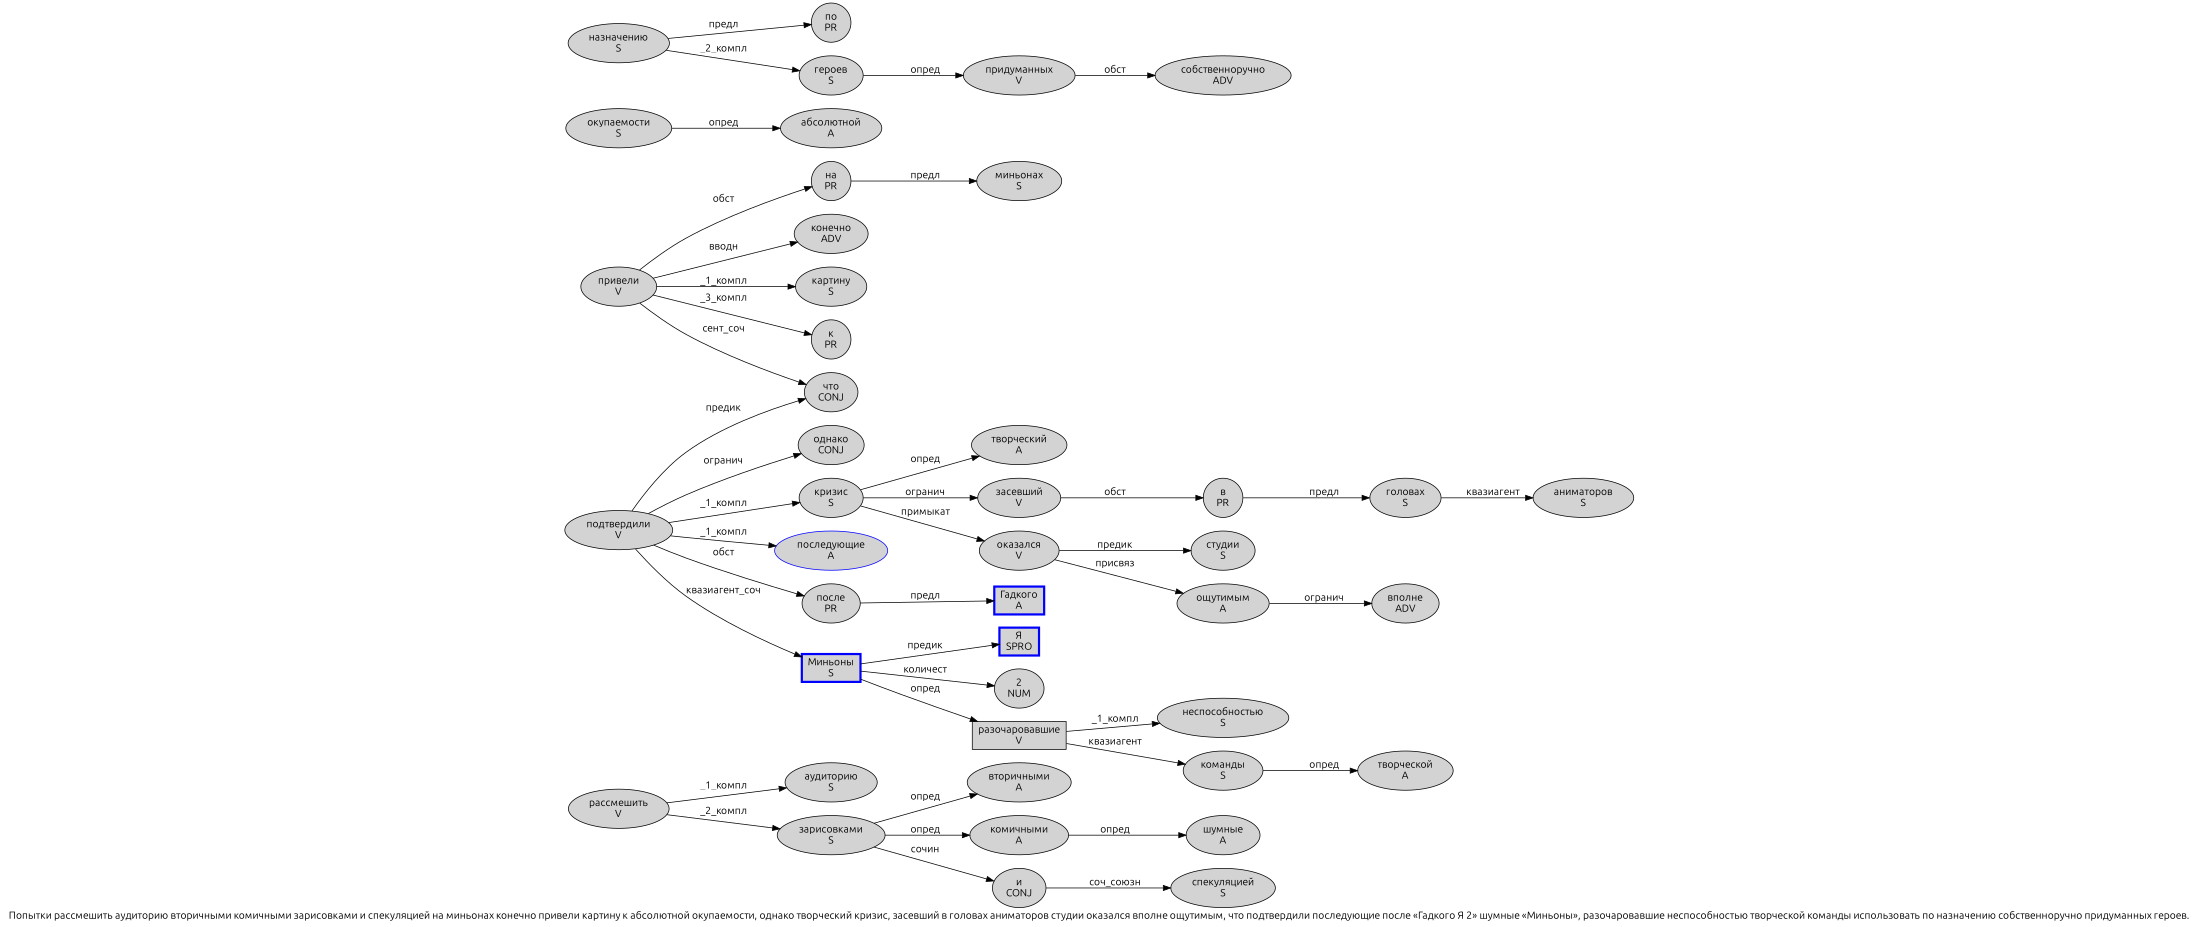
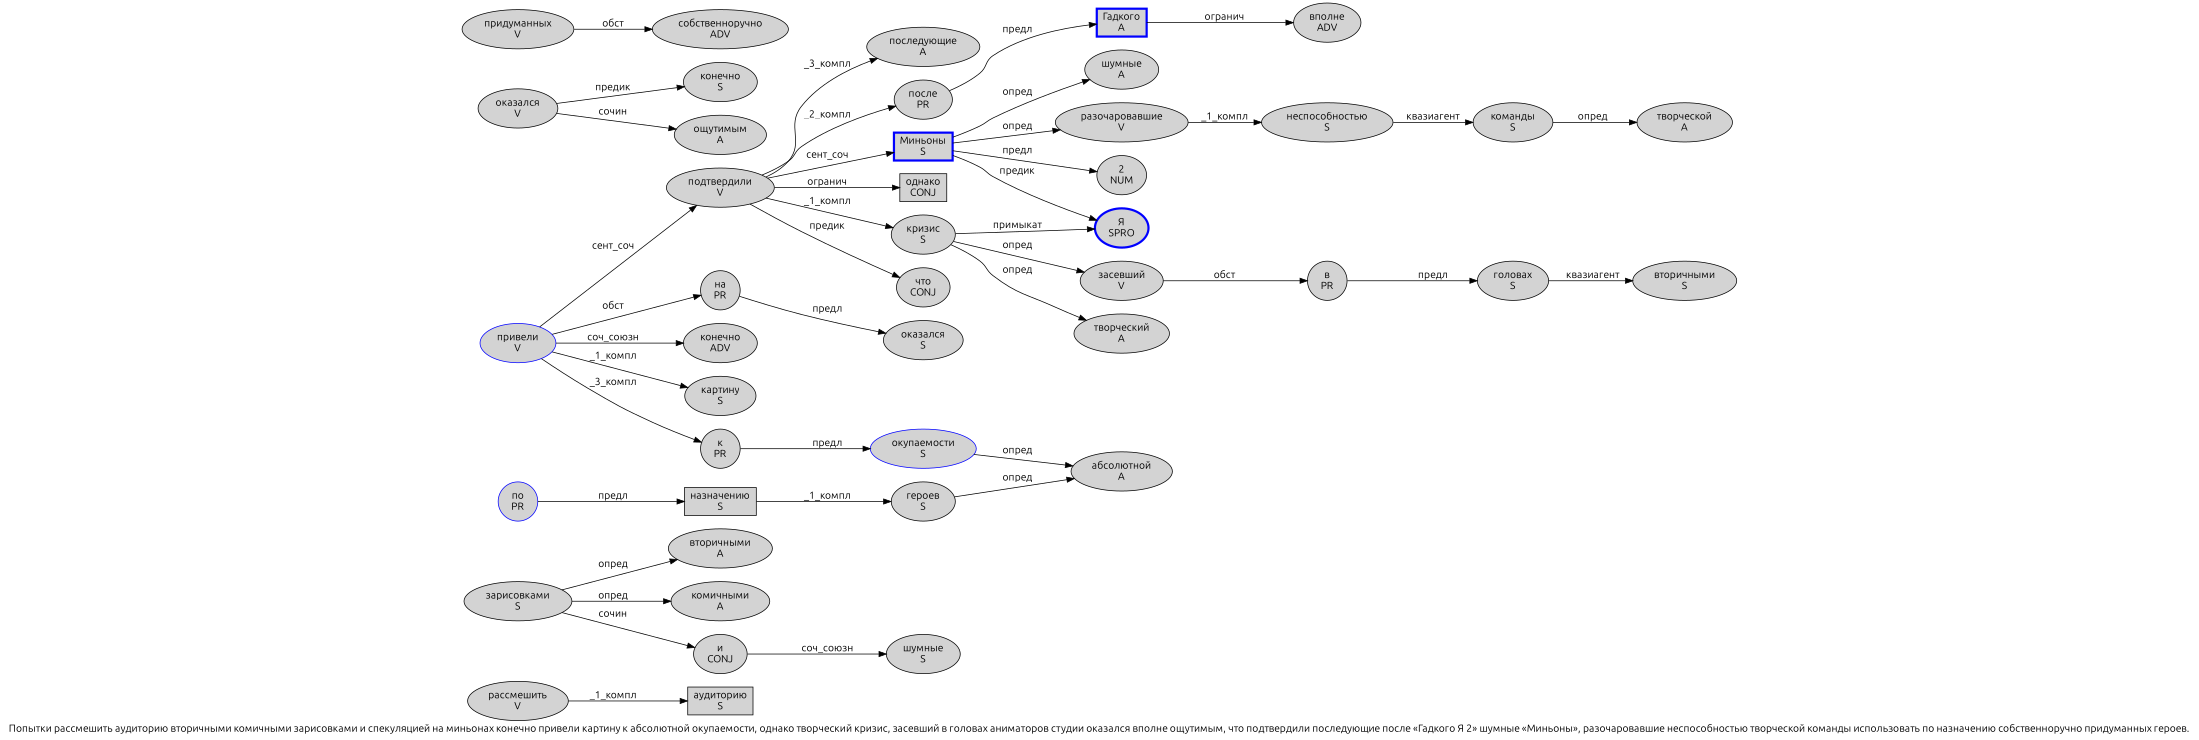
node "по PR": color black -> blue
edge "назначению S" -> "по PR": reversed
node "назначению S": shape ellipse -> box
edge "назначению S" -> "героев S": label "_2_компл" -> "_1_компл"
edge "героев S" -> "придуманных V": now "героев S" -> "абсолютной A"
node "окупаемости S": color black -> blue
node "миньонах S": label "миньонах S" -> "оказался S"
edge "привели V" -> "конечно ADV": label "вводн" -> "соч_союзн"
node "привели V": color black -> blue
edge "привели V" -> "что CONJ": now "привели V" -> "подтвердили V"
node "однако CONJ": shape ellipse -> box
edge "к PR" -> "окупаемости S": added, label "предл"
edge "кризис S" -> "засевший V": label "огранич" -> "опред"
node "аниматоров S": label "аниматоров S" -> "вторичными S"
edge "кризис S" -> "оказался V": now "кризис S" -> "Я SPRO"
edge "подтвердили V" -> "последующие A": label "_1_компл" -> "_3_компл"
node "последующие A": color blue -> black
node "студии S": label "студии S" -> "конечно S"
edge "подтвердили V" -> "после PR": label "обст" -> "_2_компл"
edge "оказался V" -> "ощутимым A": label "присвяз" -> "сочин"
edge "подтвердили V" -> "Миньоны S": label "квазиагент_соч" -> "сент_соч"
edge "ощутимым A" -> "вполне ADV": now "Гадкого A" -> "вполне ADV"
node "Я SPRO": shape box -> ellipse
edge "Миньоны S" -> "2 NUM": label "количест" -> "предл"
node "разочаровавшие V": shape box -> ellipse
edge "разочаровавшие V" -> "команды S": now "неспособностью S" -> "команды S"
node "аудиторию S": shape ellipse -> box
edge "рассмешить V" -> "зарисовками S": removed, label "_2_компл"
edge "комичными A" -> "шумные A": now "Миньоны S" -> "шумные A"
node "спекуляцией S": label "спекуляцией S" -> "шумные S"
